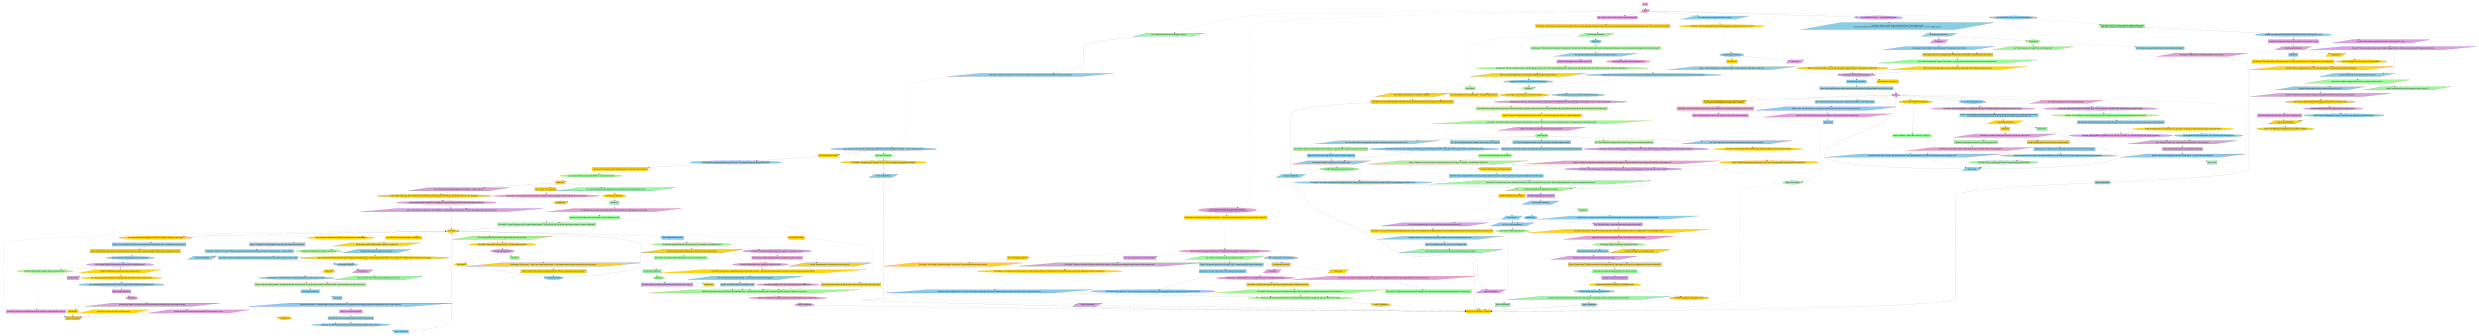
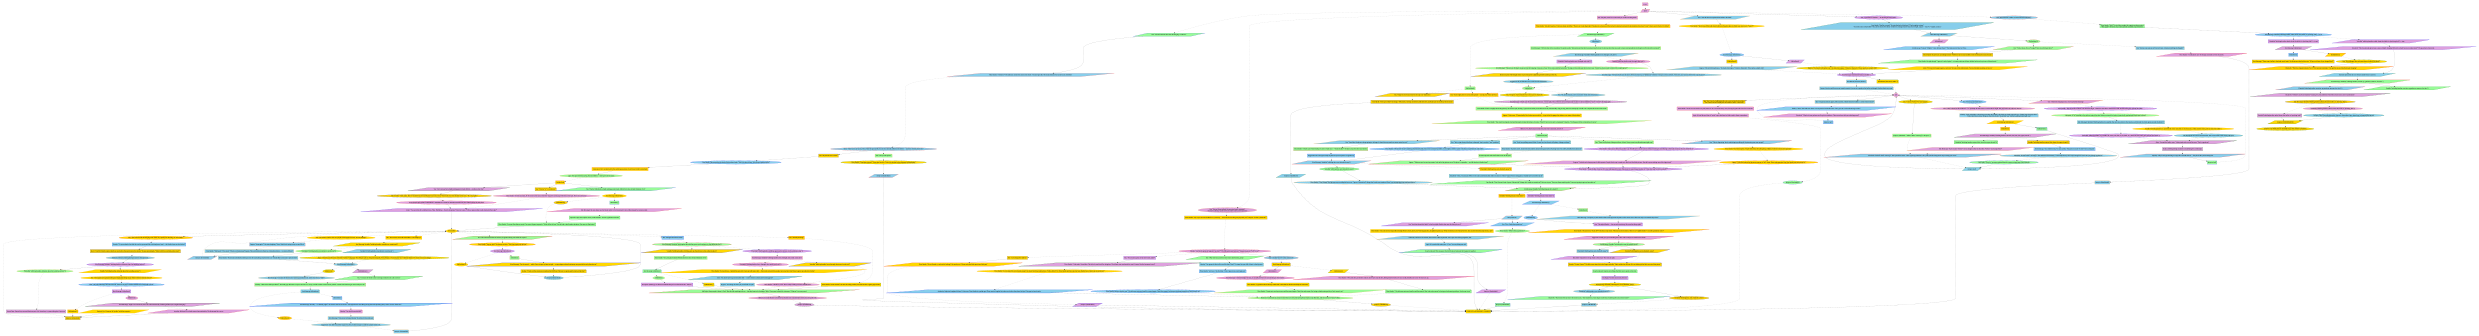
node "You: Never mind.": removed
